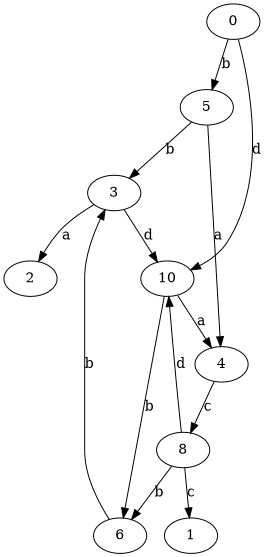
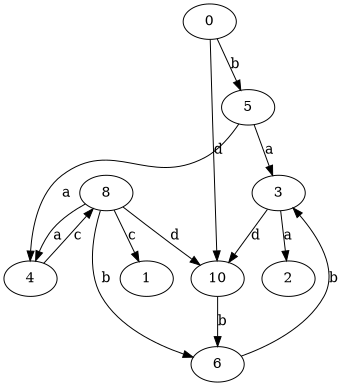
edge "5" -> "3": label "b" -> "a"
edge "10" -> "4": now "8" -> "4"
